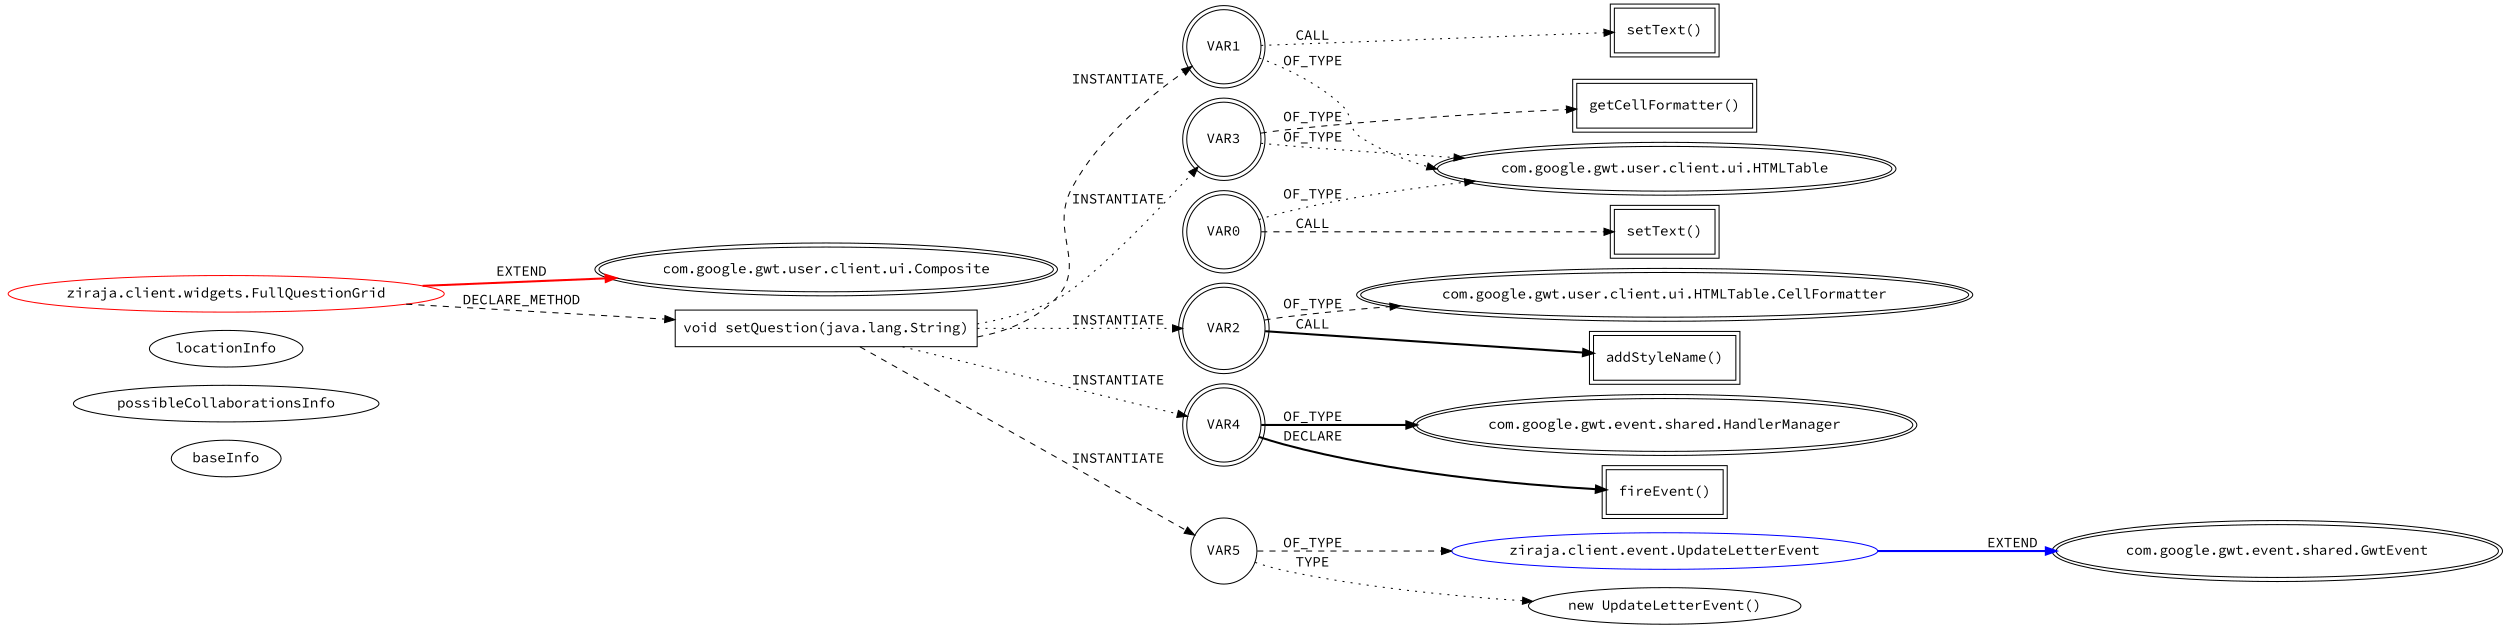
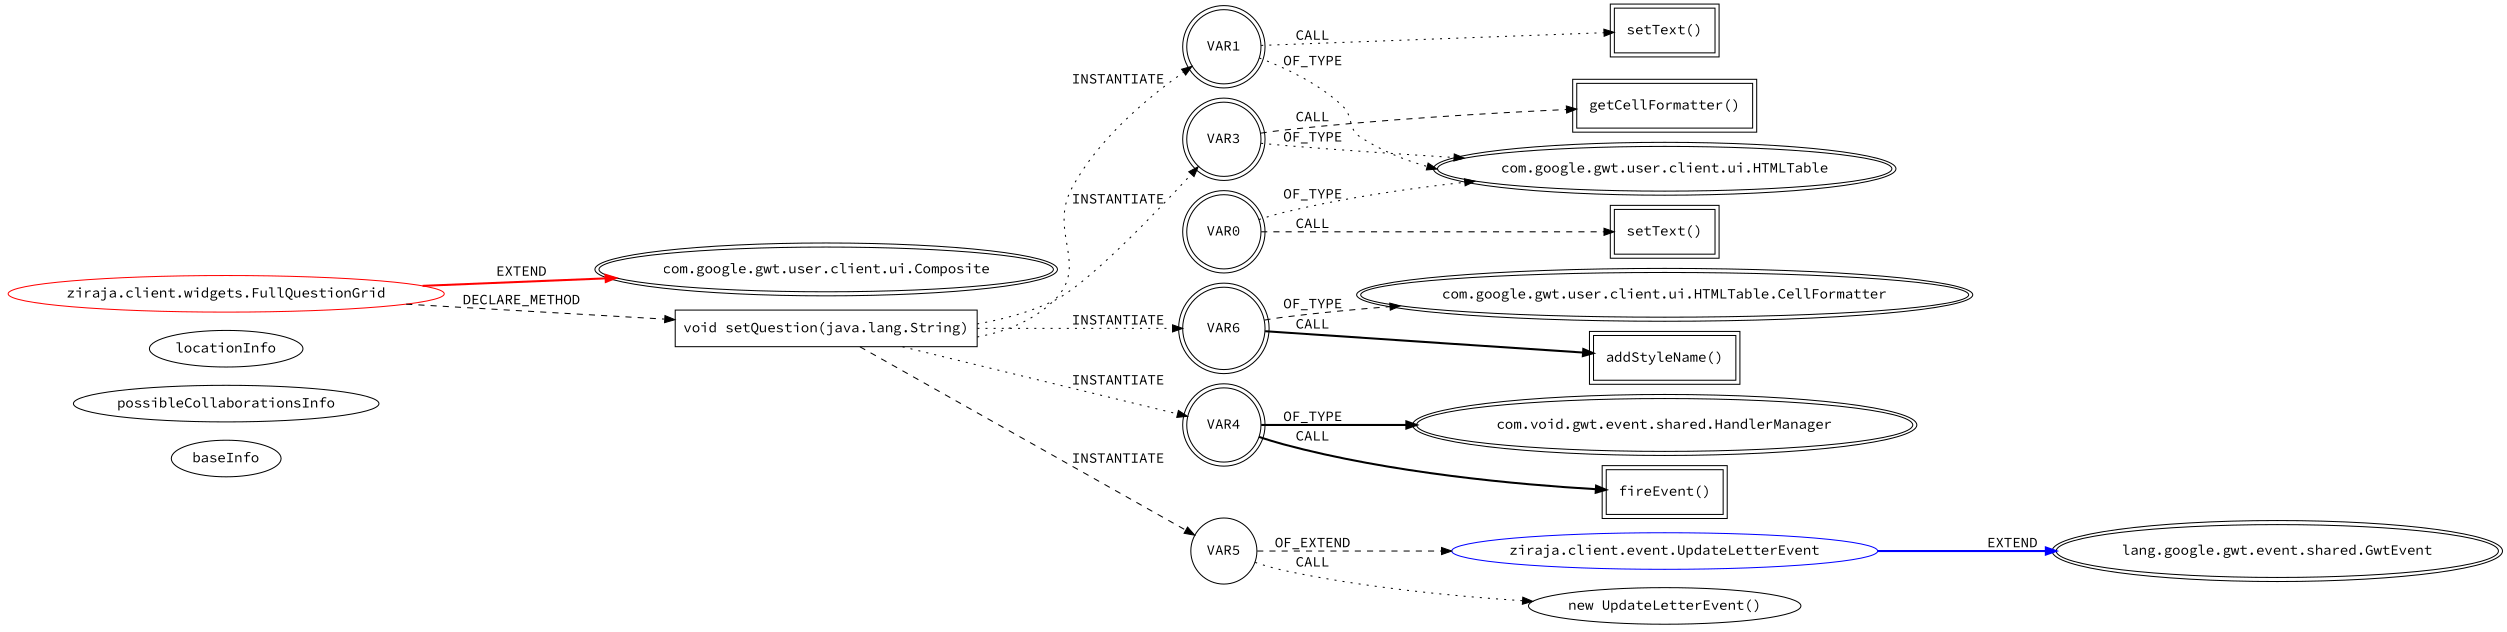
edge "VAR3" -> "getCellFormatter()": label "OF_TYPE" -> "CALL"
edge "void setQuestion(java.lang.String)" -> "VAR1": style dashed -> dotted
node "VAR2": label "VAR2" -> "VAR6"
node "com.google.gwt.event.shared.HandlerManager": label "com.google.gwt.event.shared.HandlerManager" -> "com.void.gwt.event.shared.HandlerManager"
edge "VAR4" -> "fireEvent()": label "DECLARE" -> "CALL"
edge "VAR5" -> "ziraja.client.event.UpdateLetterEvent": label "OF_TYPE" -> "OF_EXTEND"
node "com.google.gwt.event.shared.GwtEvent": label "com.google.gwt.event.shared.GwtEvent" -> "lang.google.gwt.event.shared.GwtEvent"
edge "VAR5" -> "new UpdateLetterEvent()": label "TYPE" -> "CALL"
